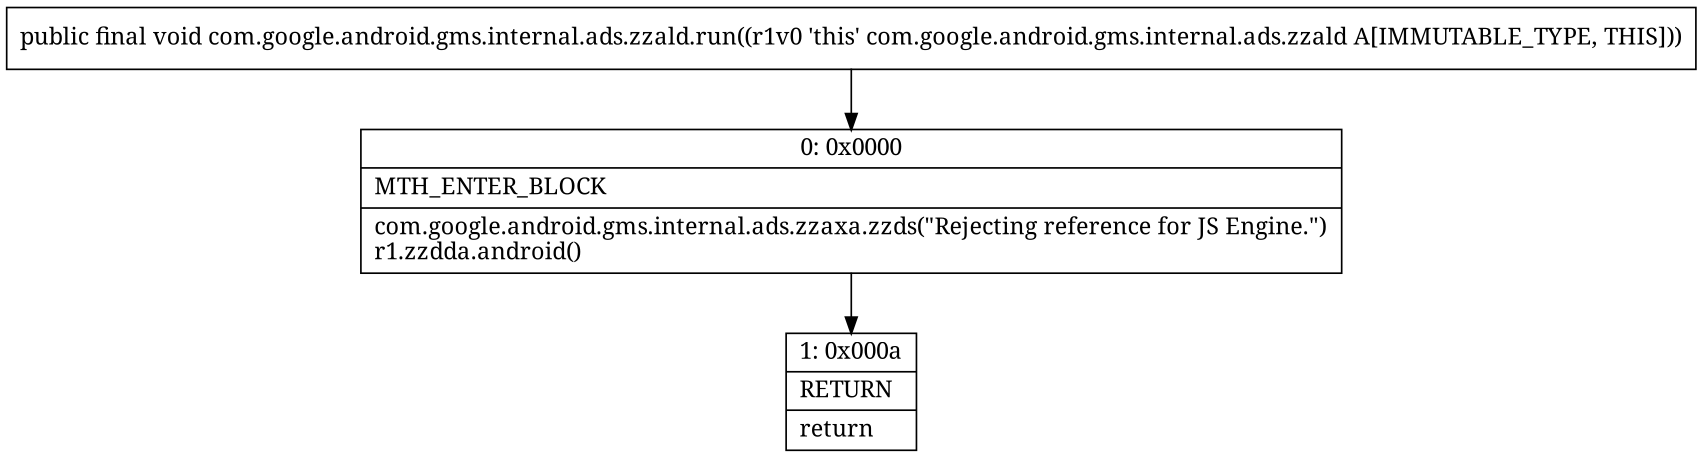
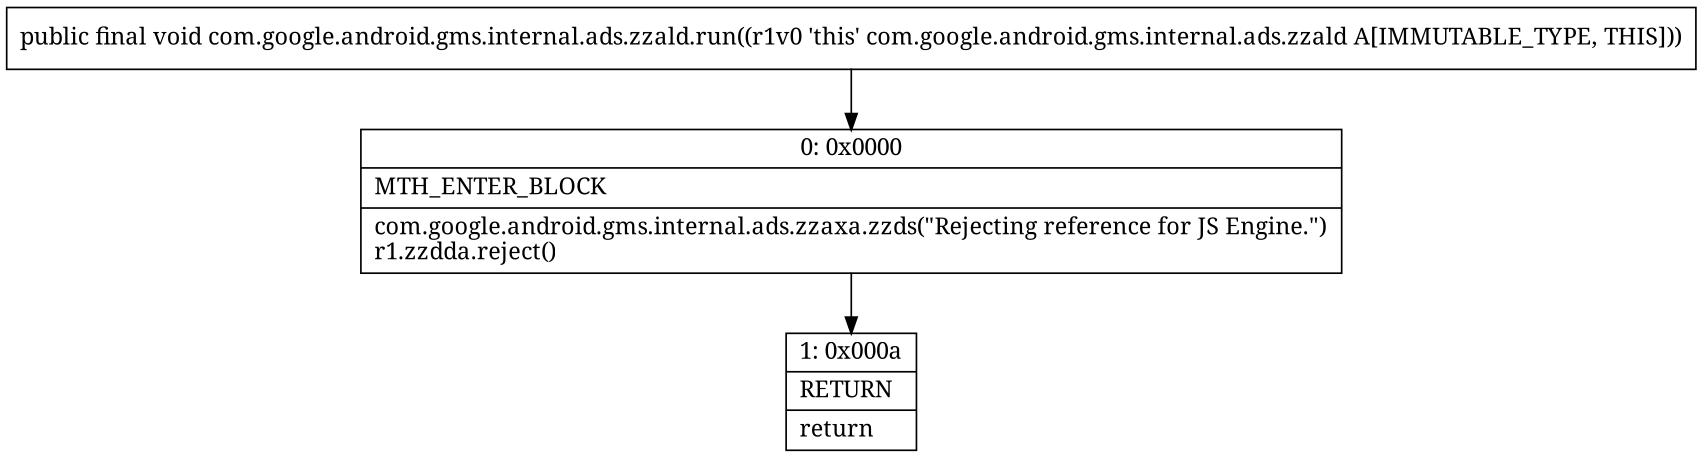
node "0: 0x0000": text "r1.zzdda.android()" -> "r1.zzdda.reject()"
